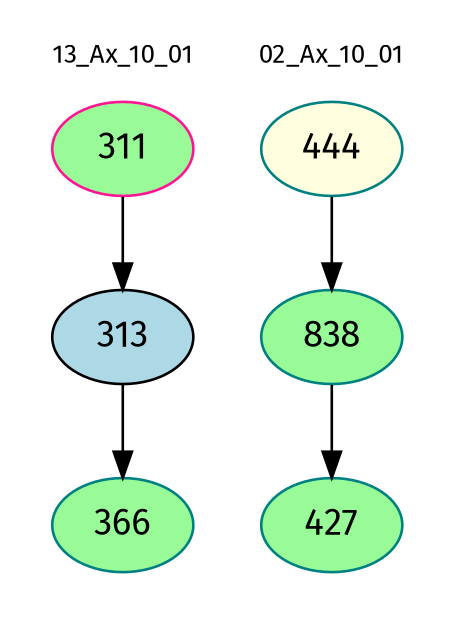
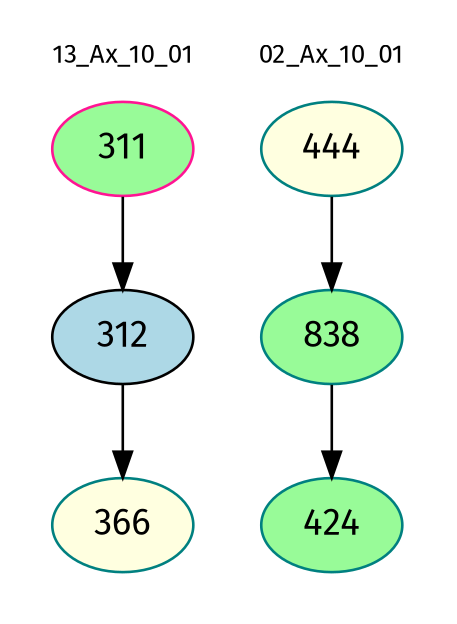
node "313": label "313" -> "312"
node "366": fillcolor palegreen -> lightyellow
node "427": label "427" -> "424"
